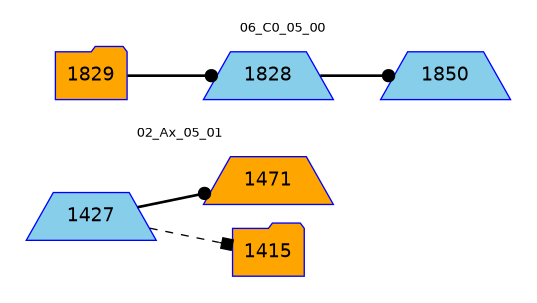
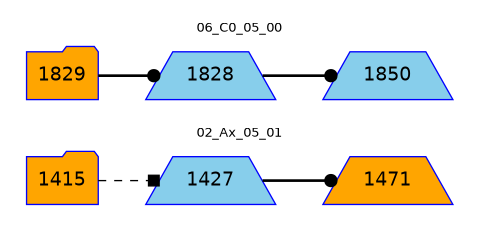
edge "1427" -> "1415": reversed
